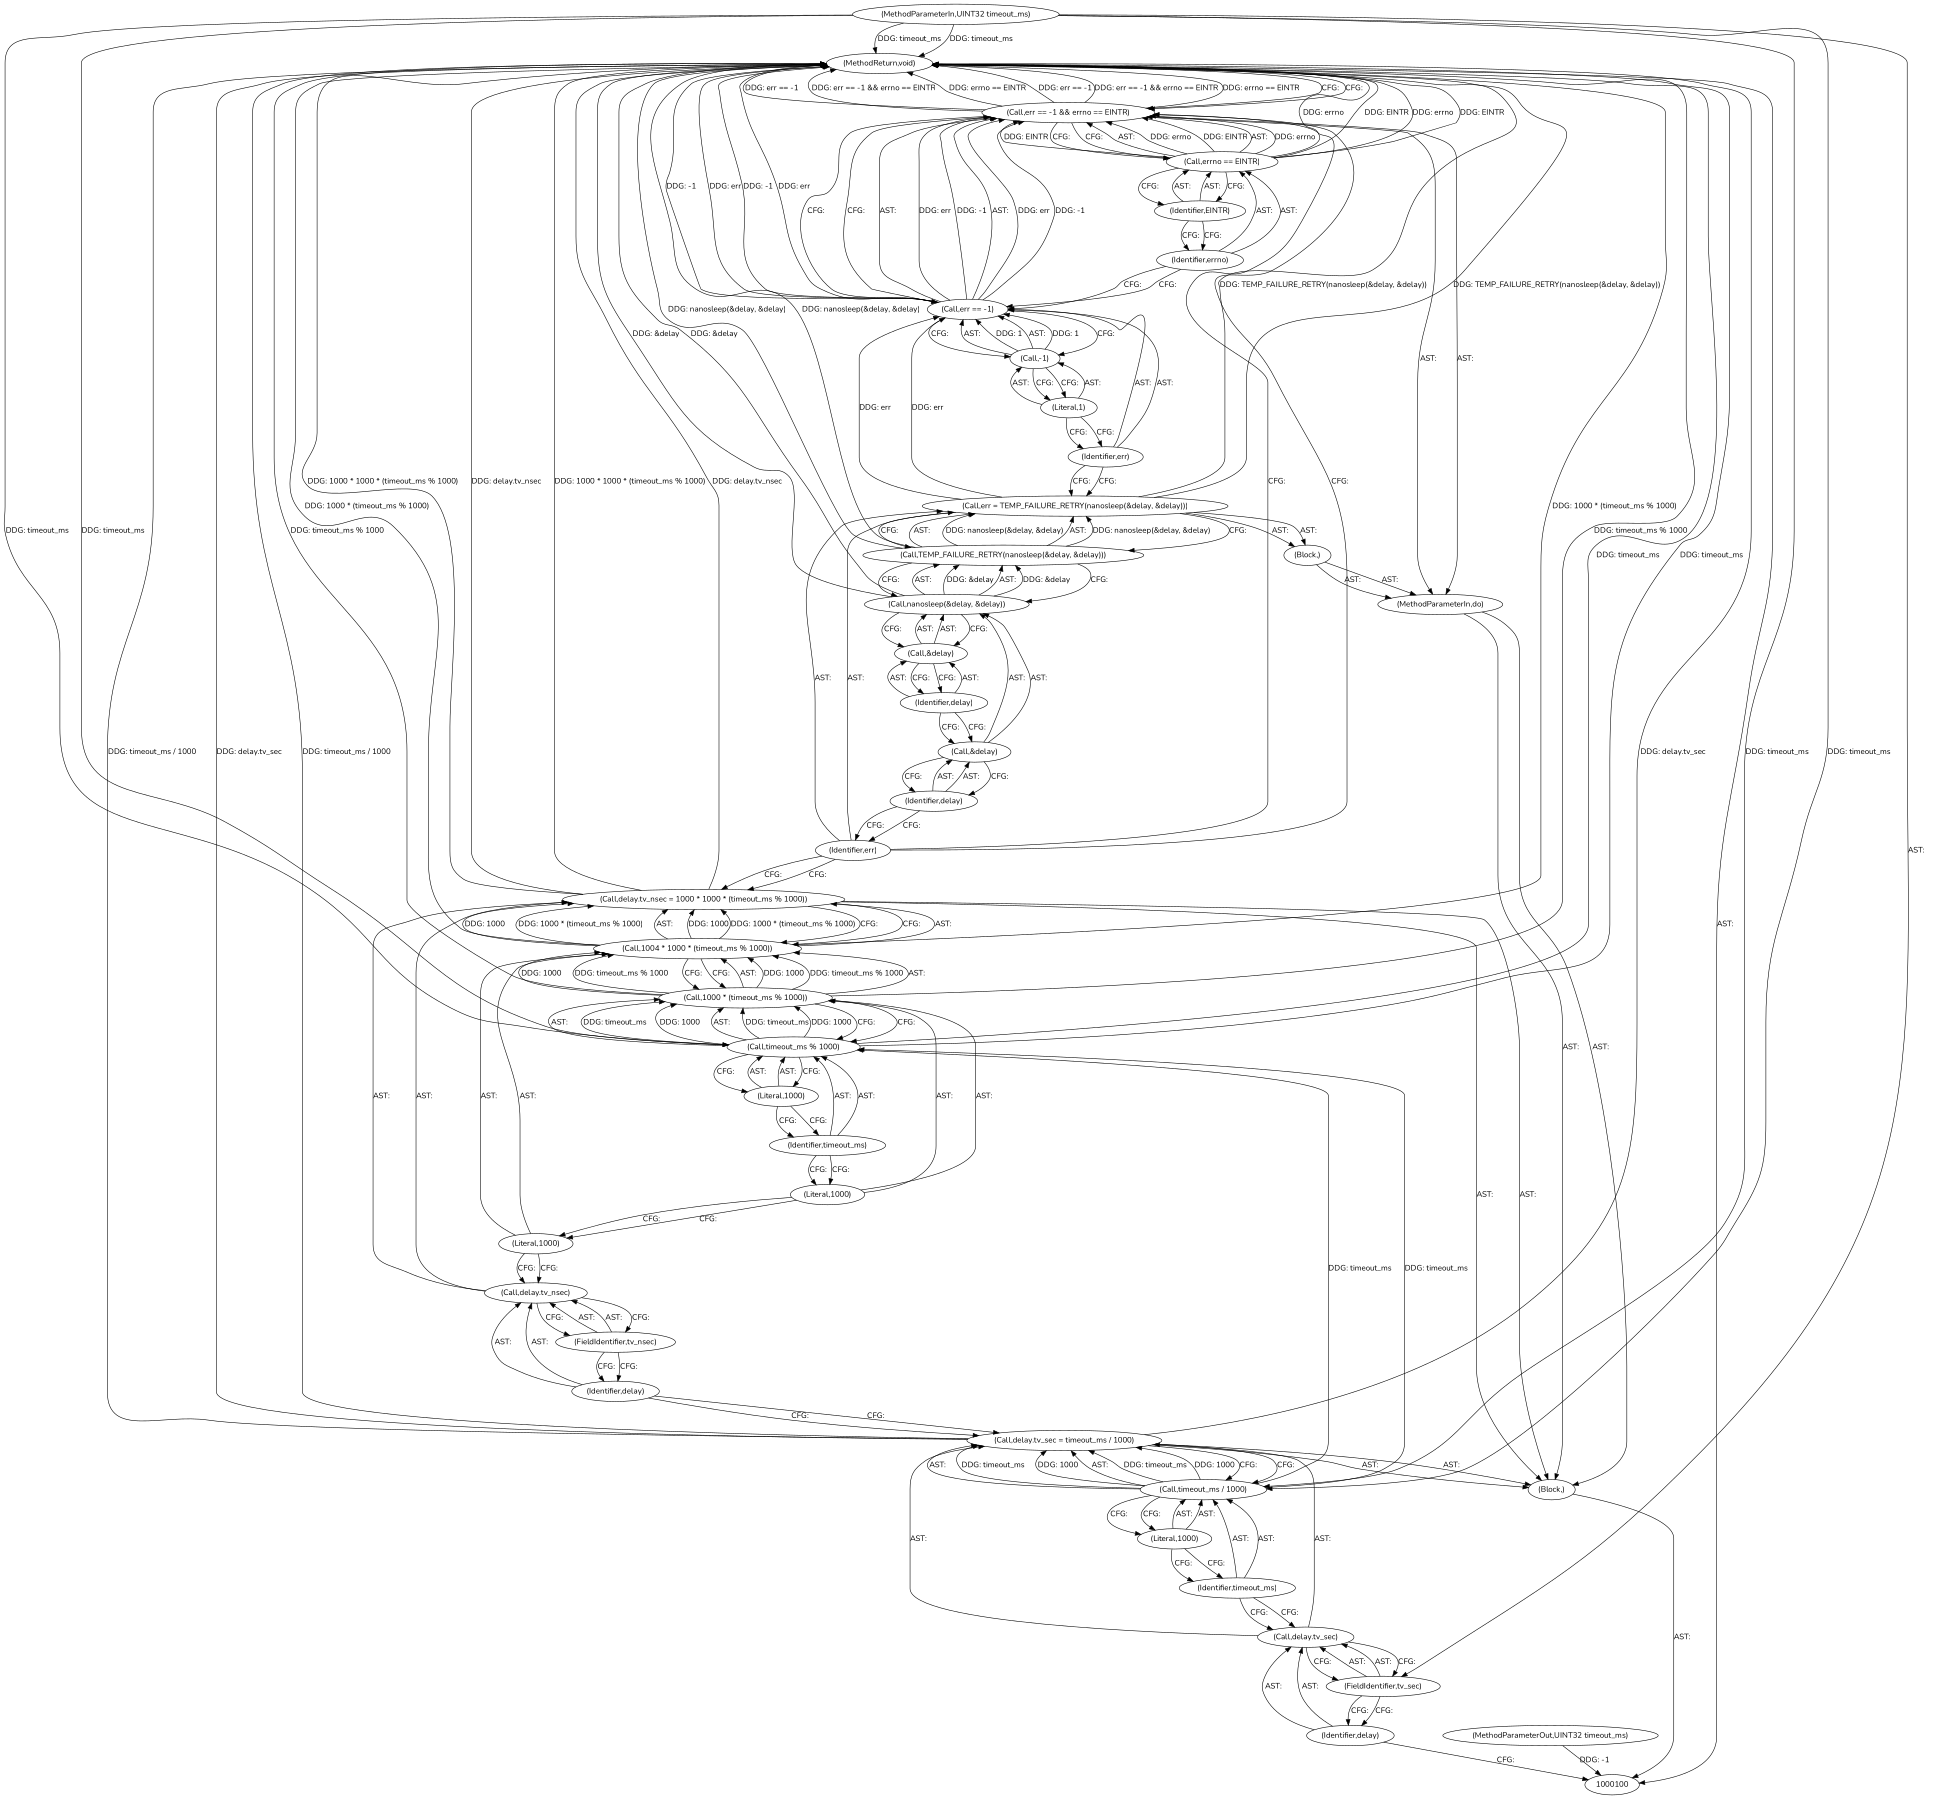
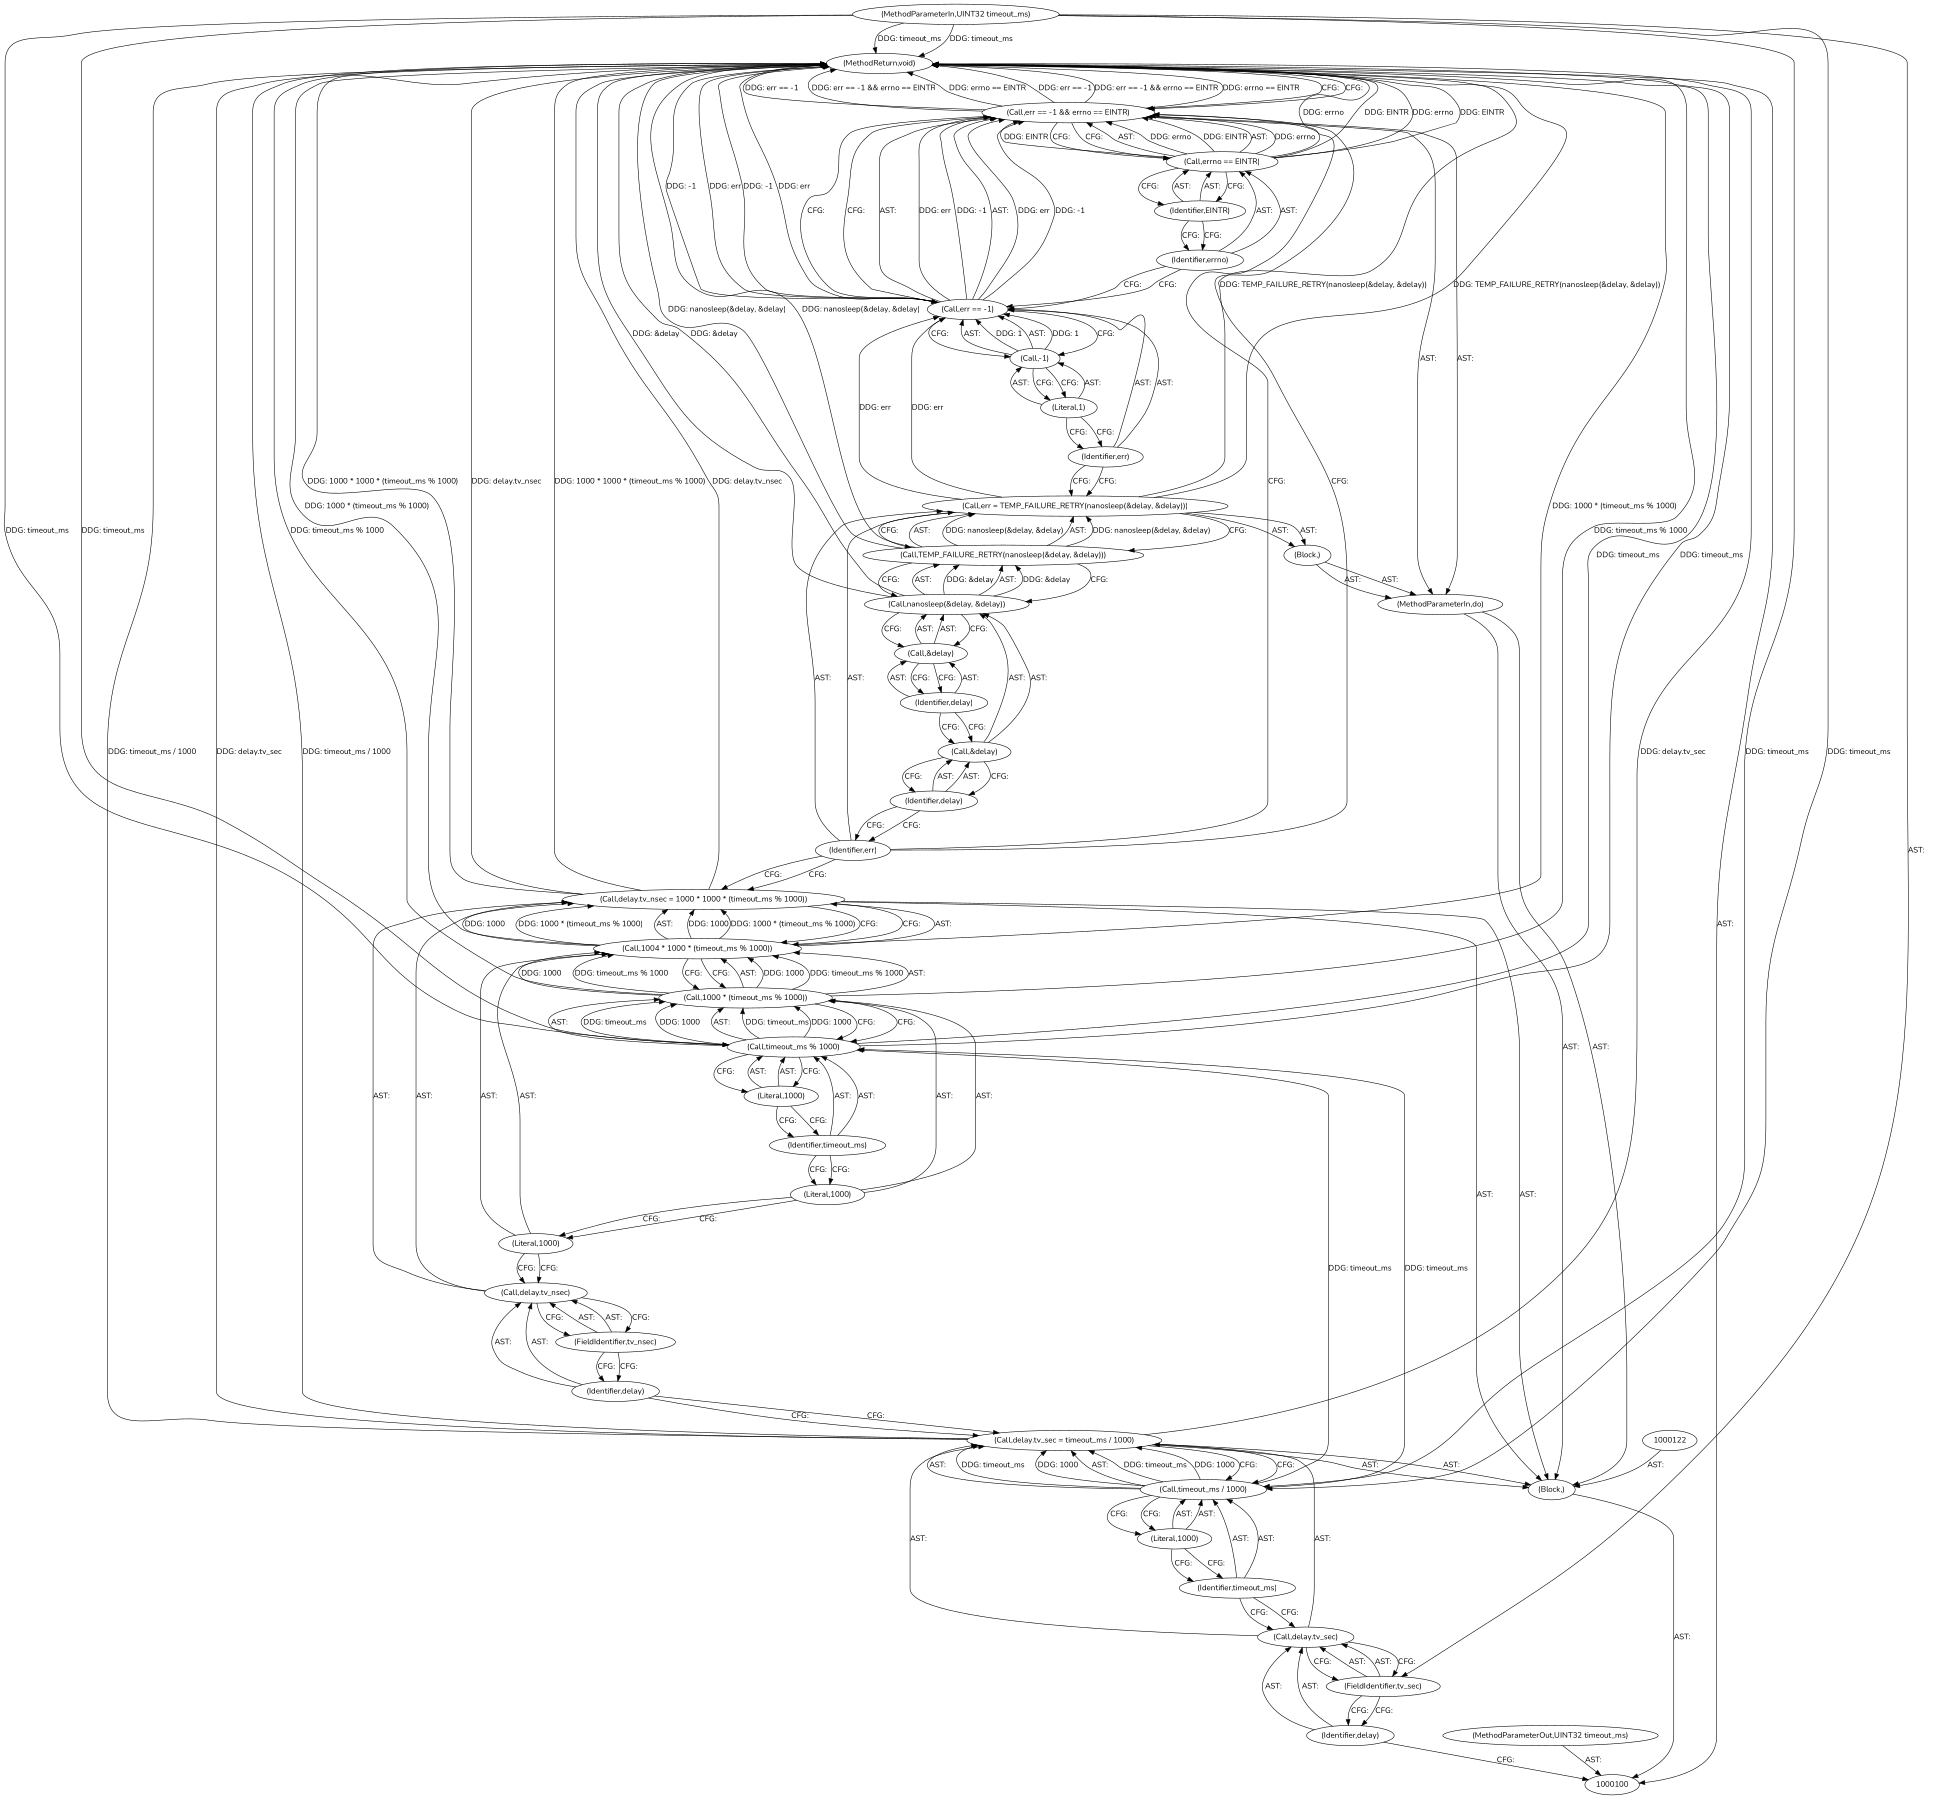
node "1000122": added
edge "(MethodParameterOut,UINT32 timeout_ms)" -> "1000100": label "DDG: -1" -> "AST: "
